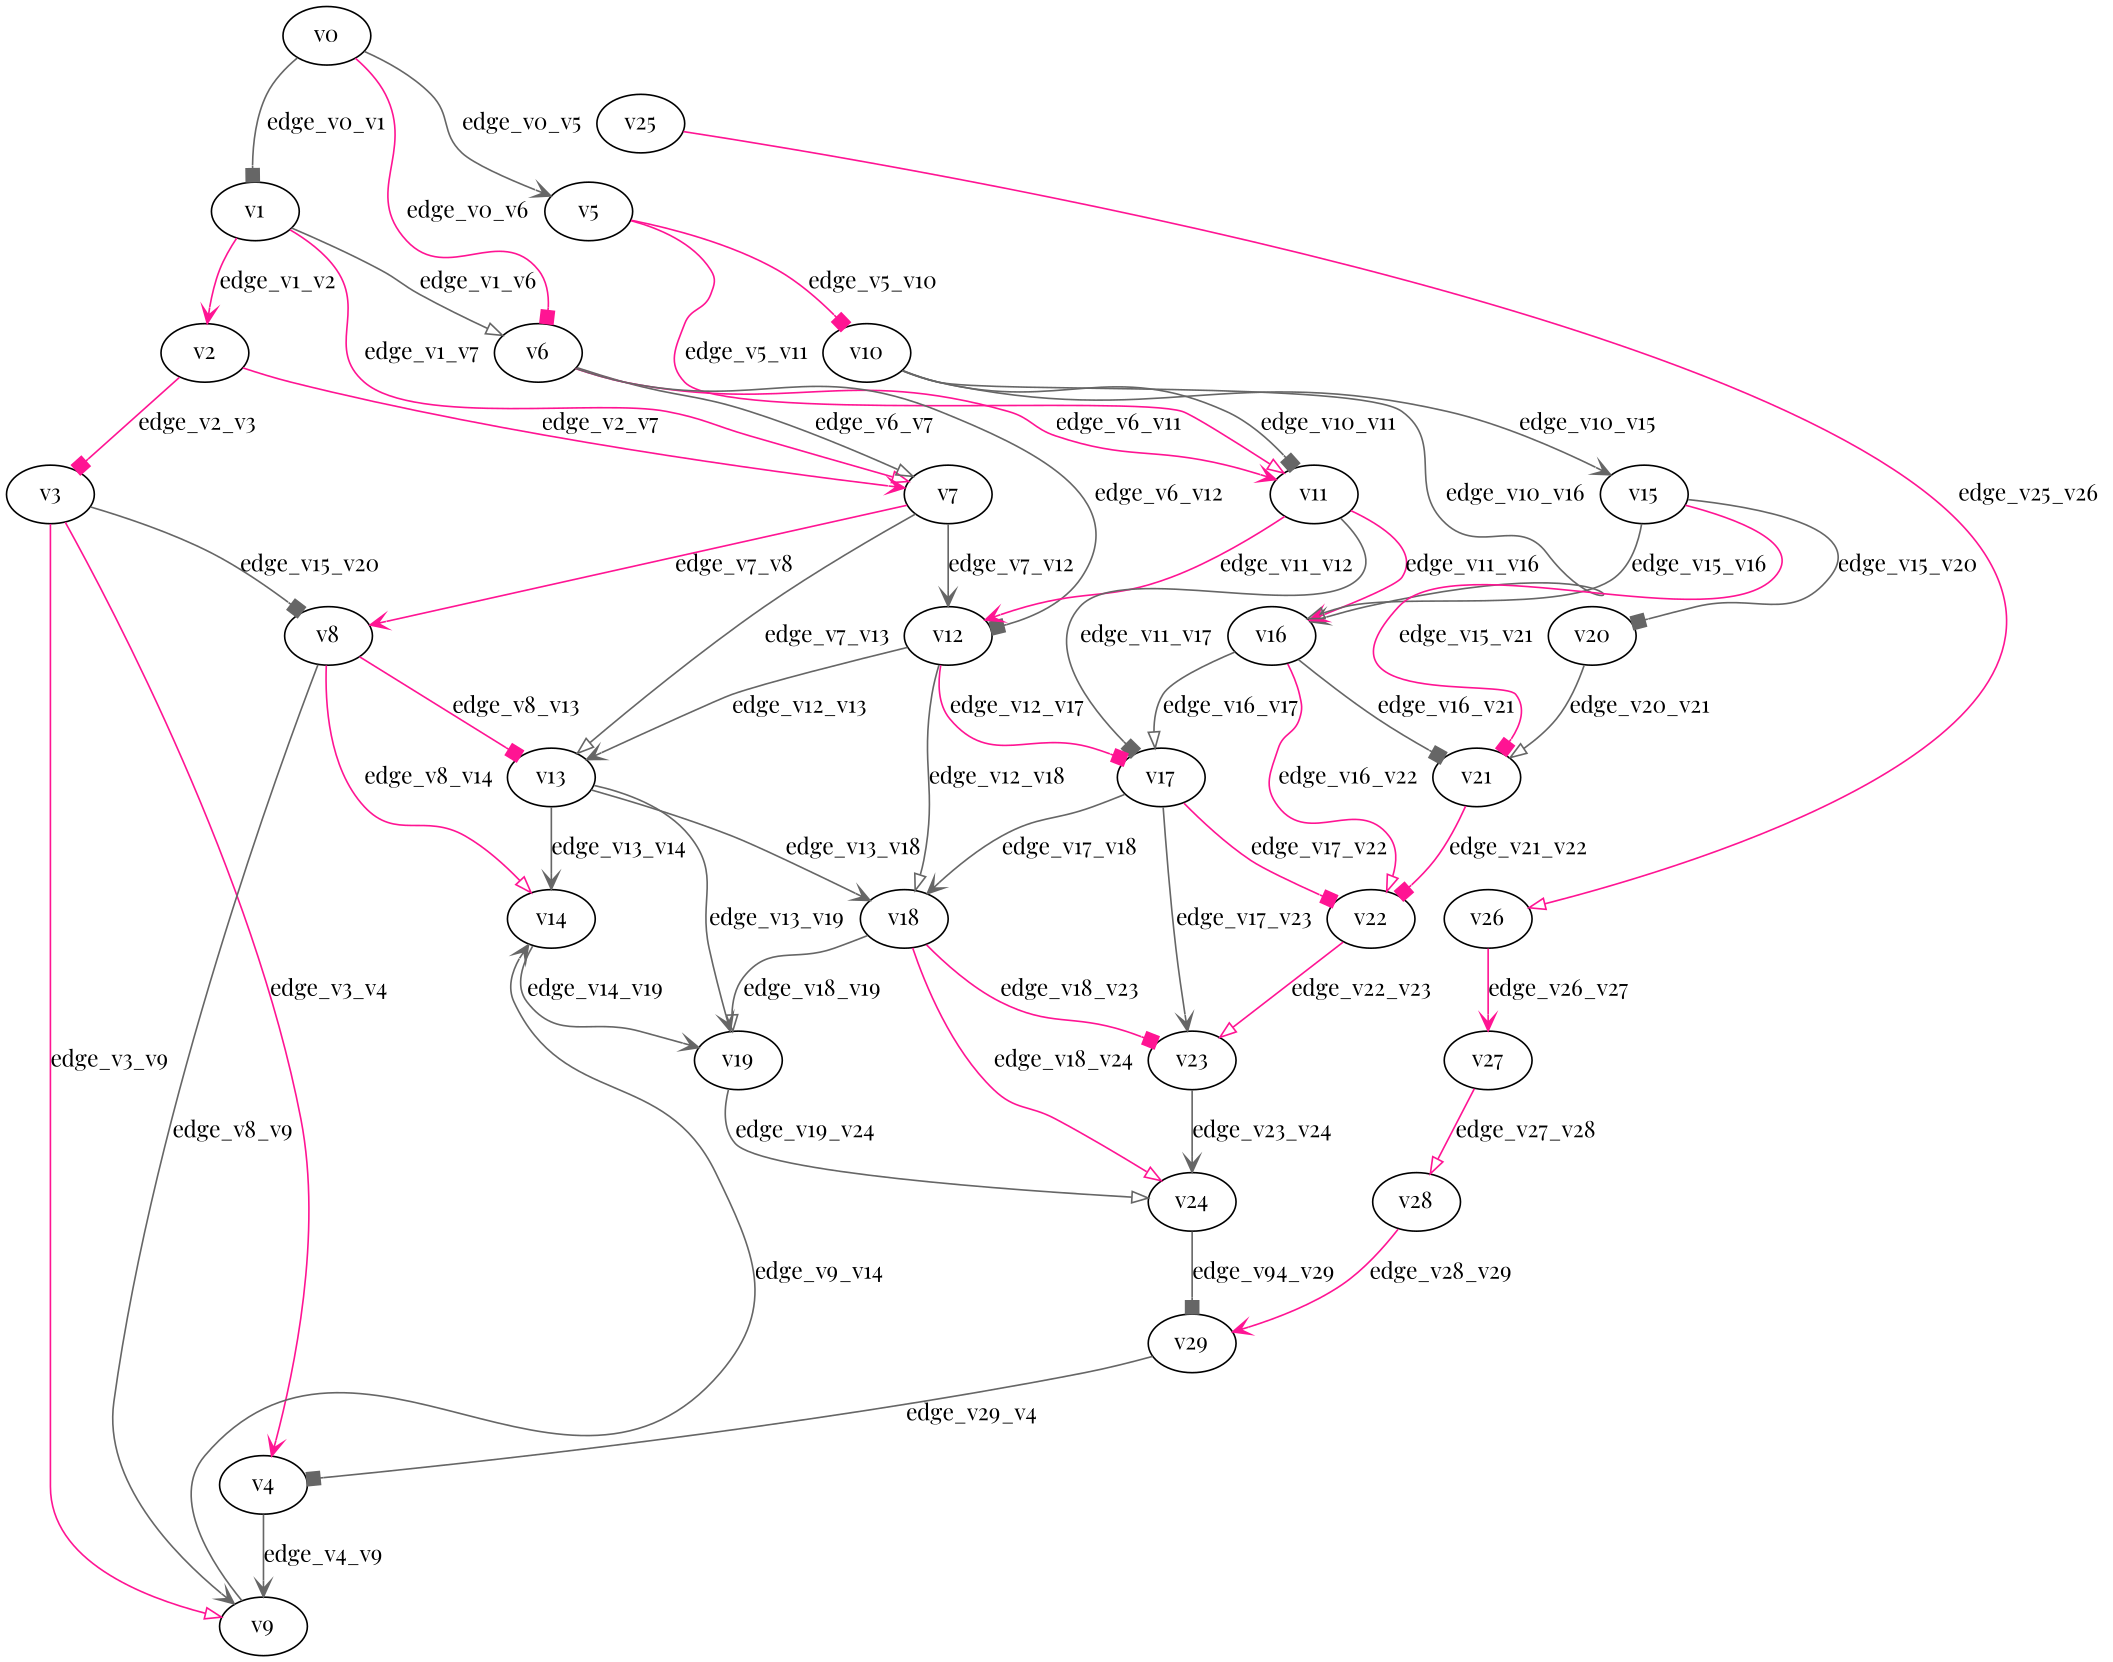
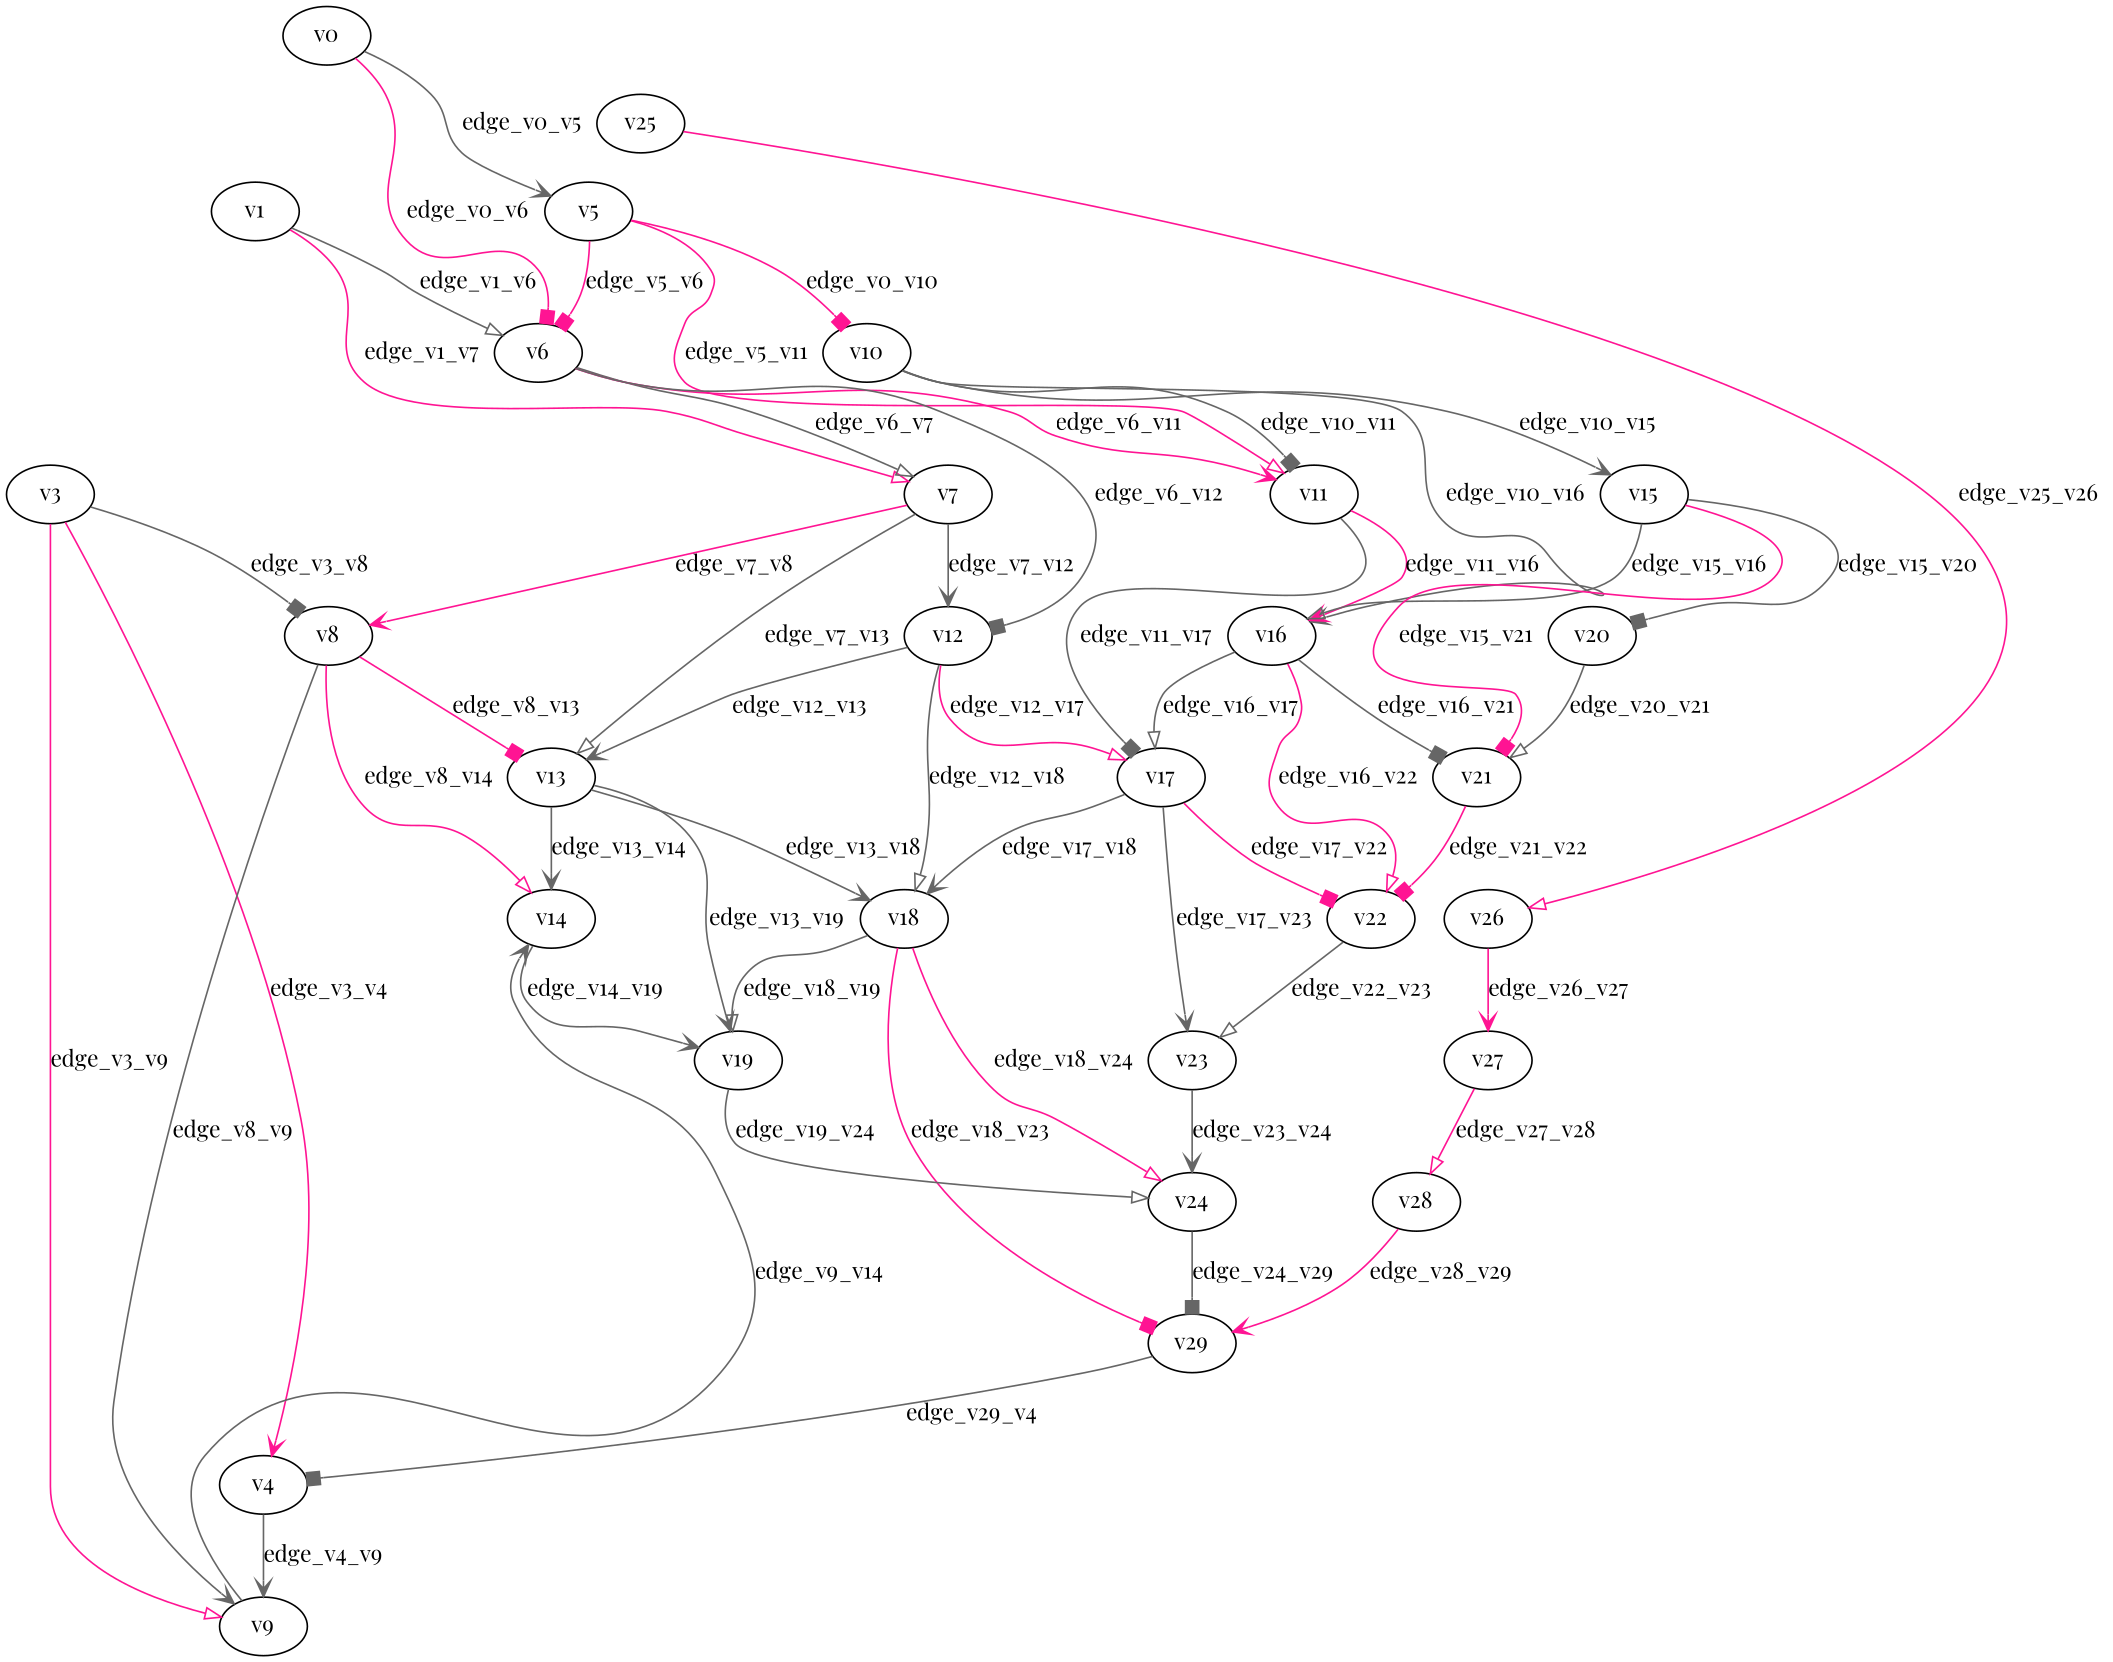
edge "v0" -> "v1": removed, label "edge_v0_v1"
edge "v5" -> "v6": added, label "edge_v5_v6"
edge "v5" -> "v10": label "edge_v5_v10" -> "edge_v0_v10"
node "v2": removed
edge "v3" -> "v8": label "edge_v15_v20" -> "edge_v3_v8"
edge "v11" -> "v12": removed, label "edge_v11_v12"
edge "v12" -> "v17": arrowhead box -> onormal
edge "v22" -> "v23": color deeppink -> gray40
edge "v18" -> "v23": now "v18" -> "v29"
edge "v24" -> "v29": label "edge_v94_v29" -> "edge_v24_v29"
